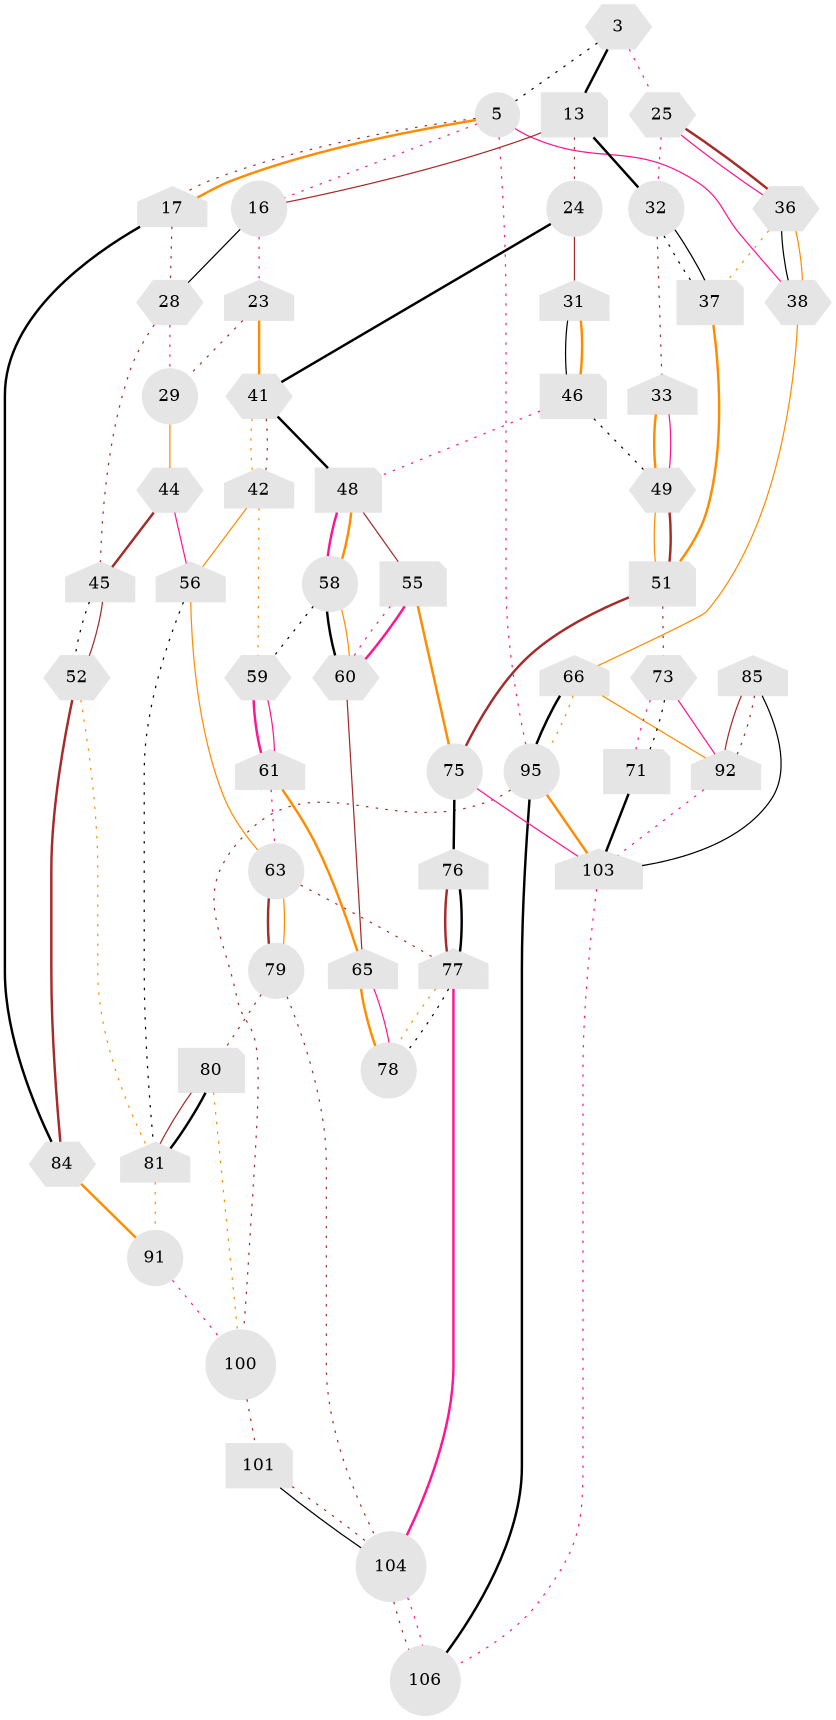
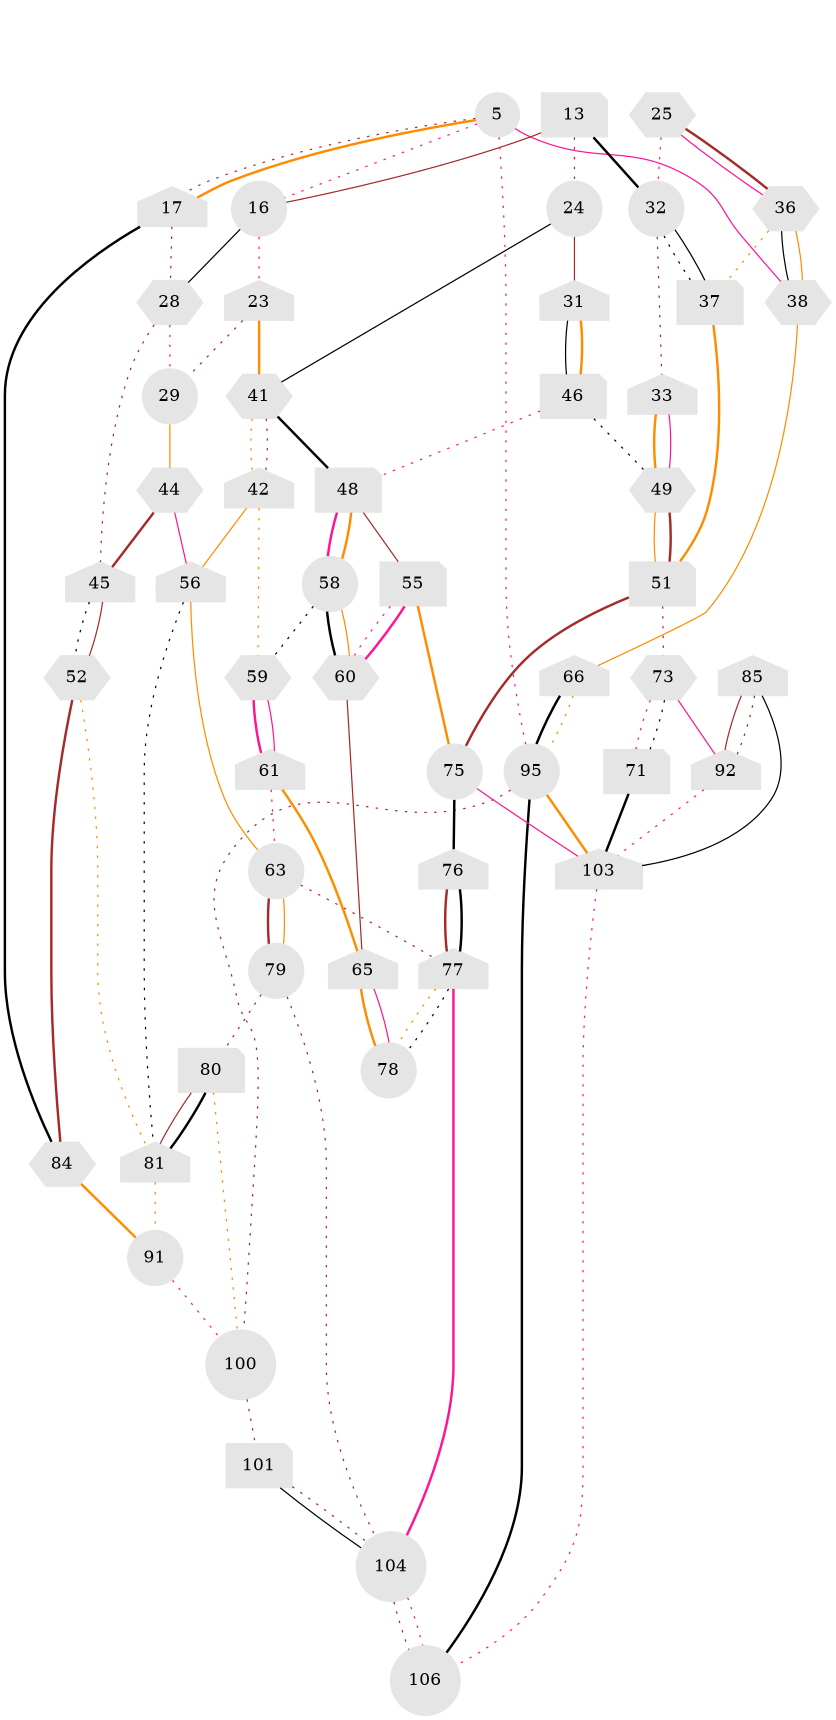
node "3": removed
edge "24" -- "41": style bold -> solid
edge "66" -- "92": removed
